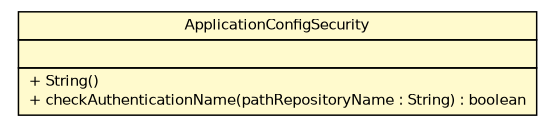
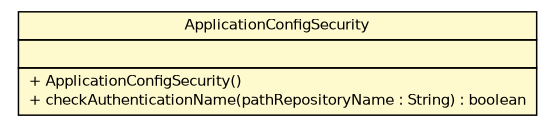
node "ApplicationConfigSecurity": text "+ String()" -> "+ ApplicationConfigSecurity()"
